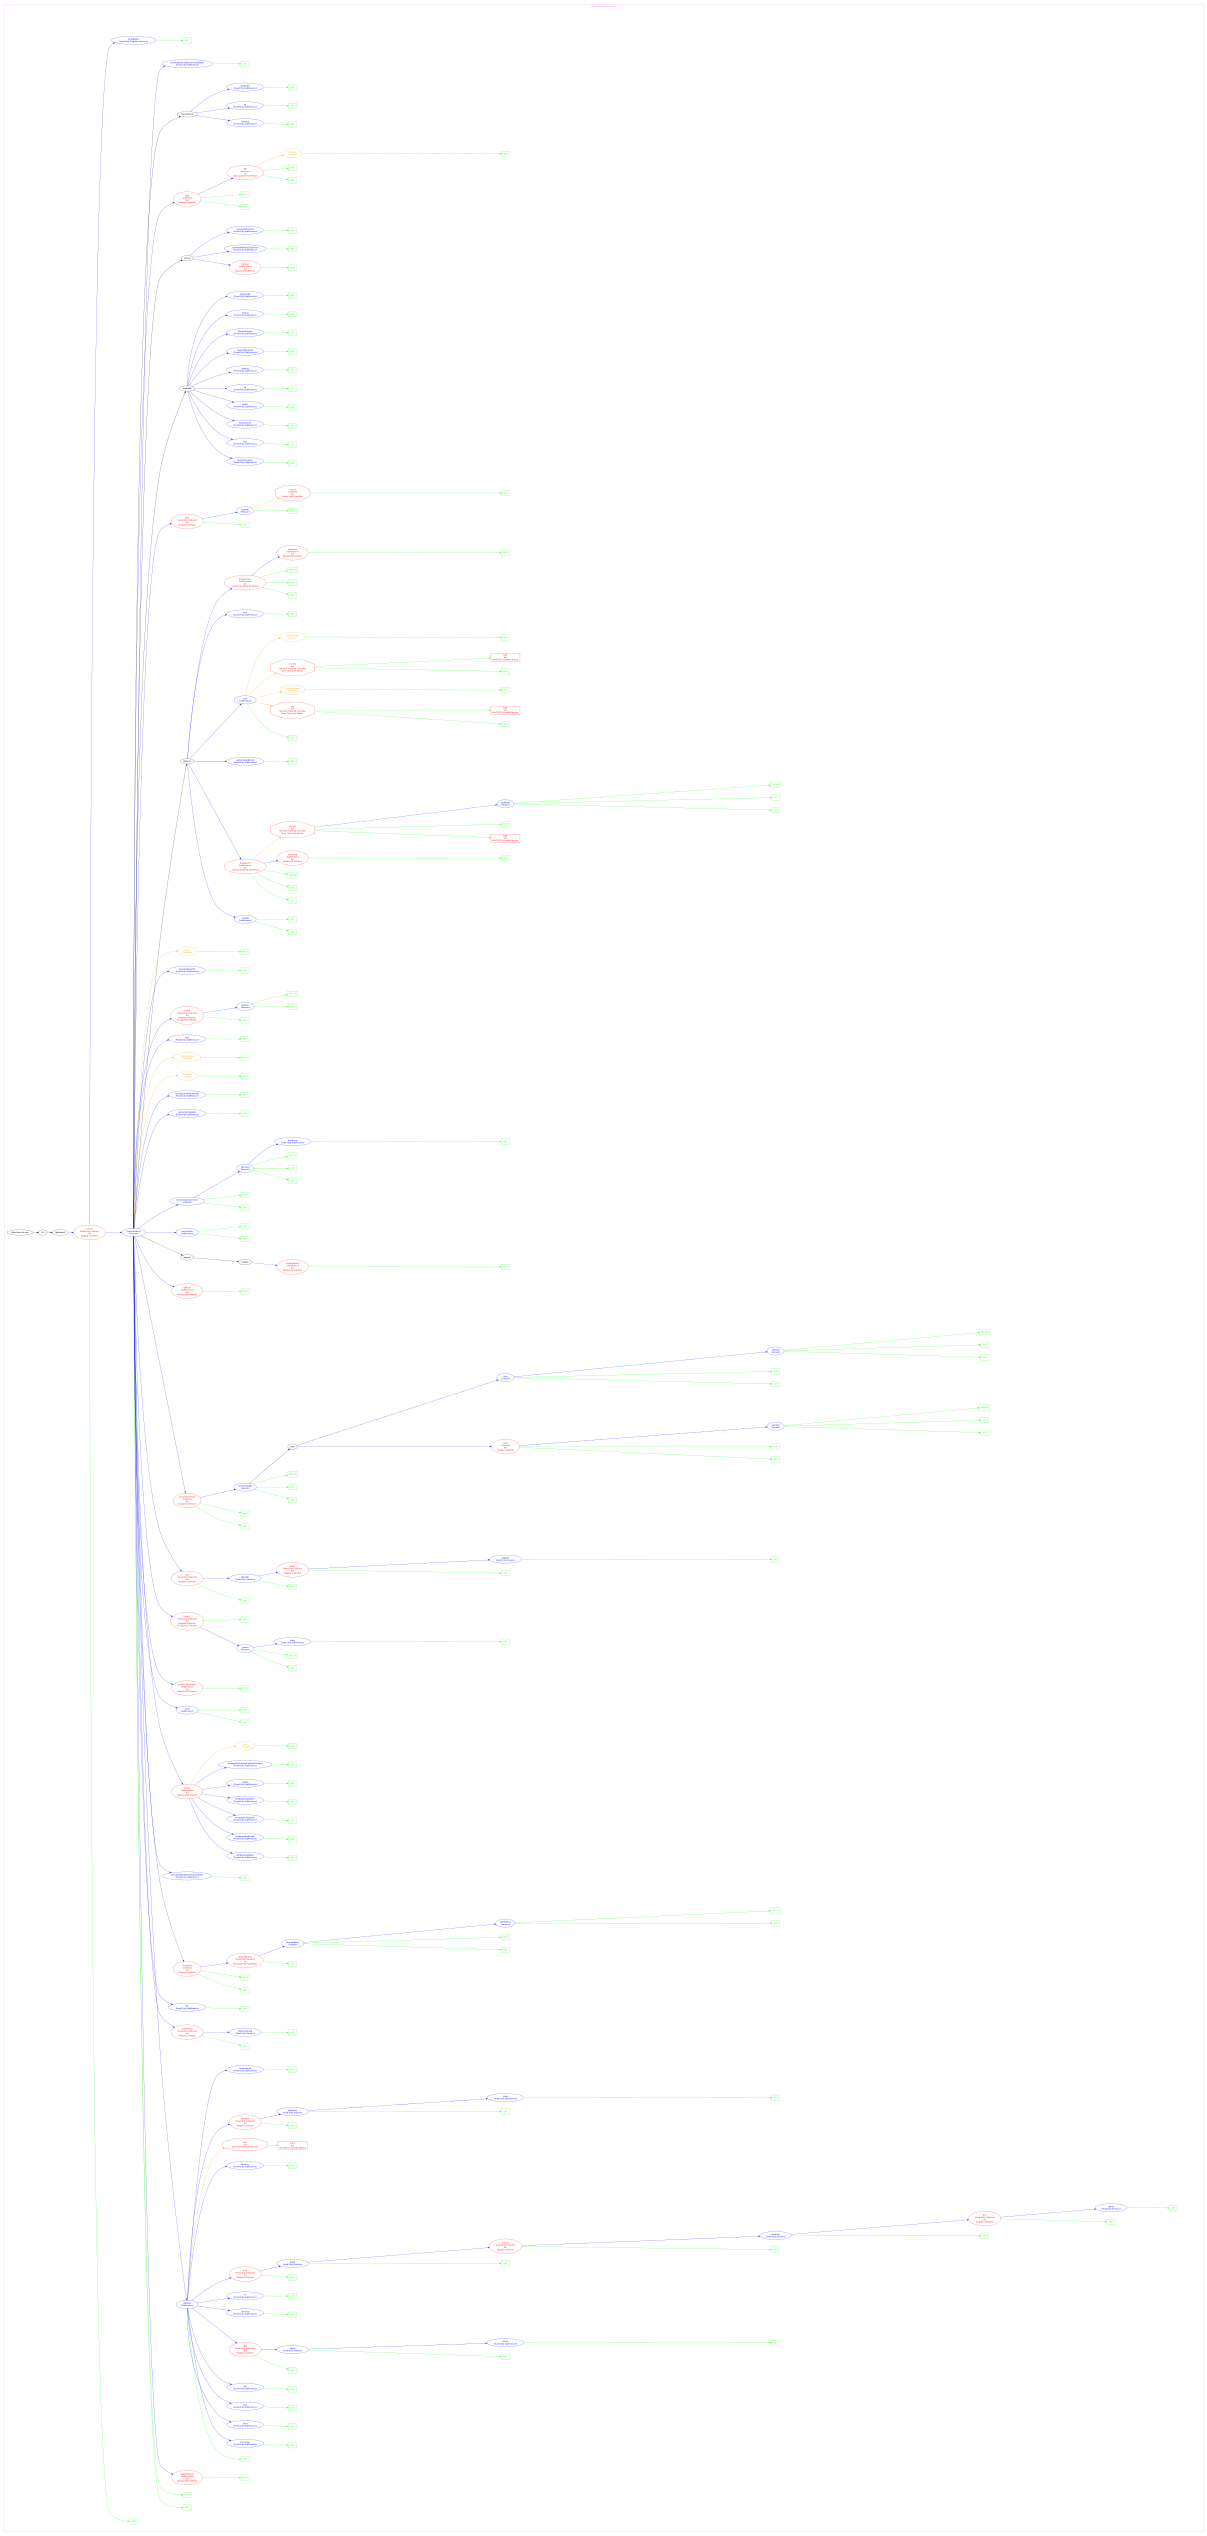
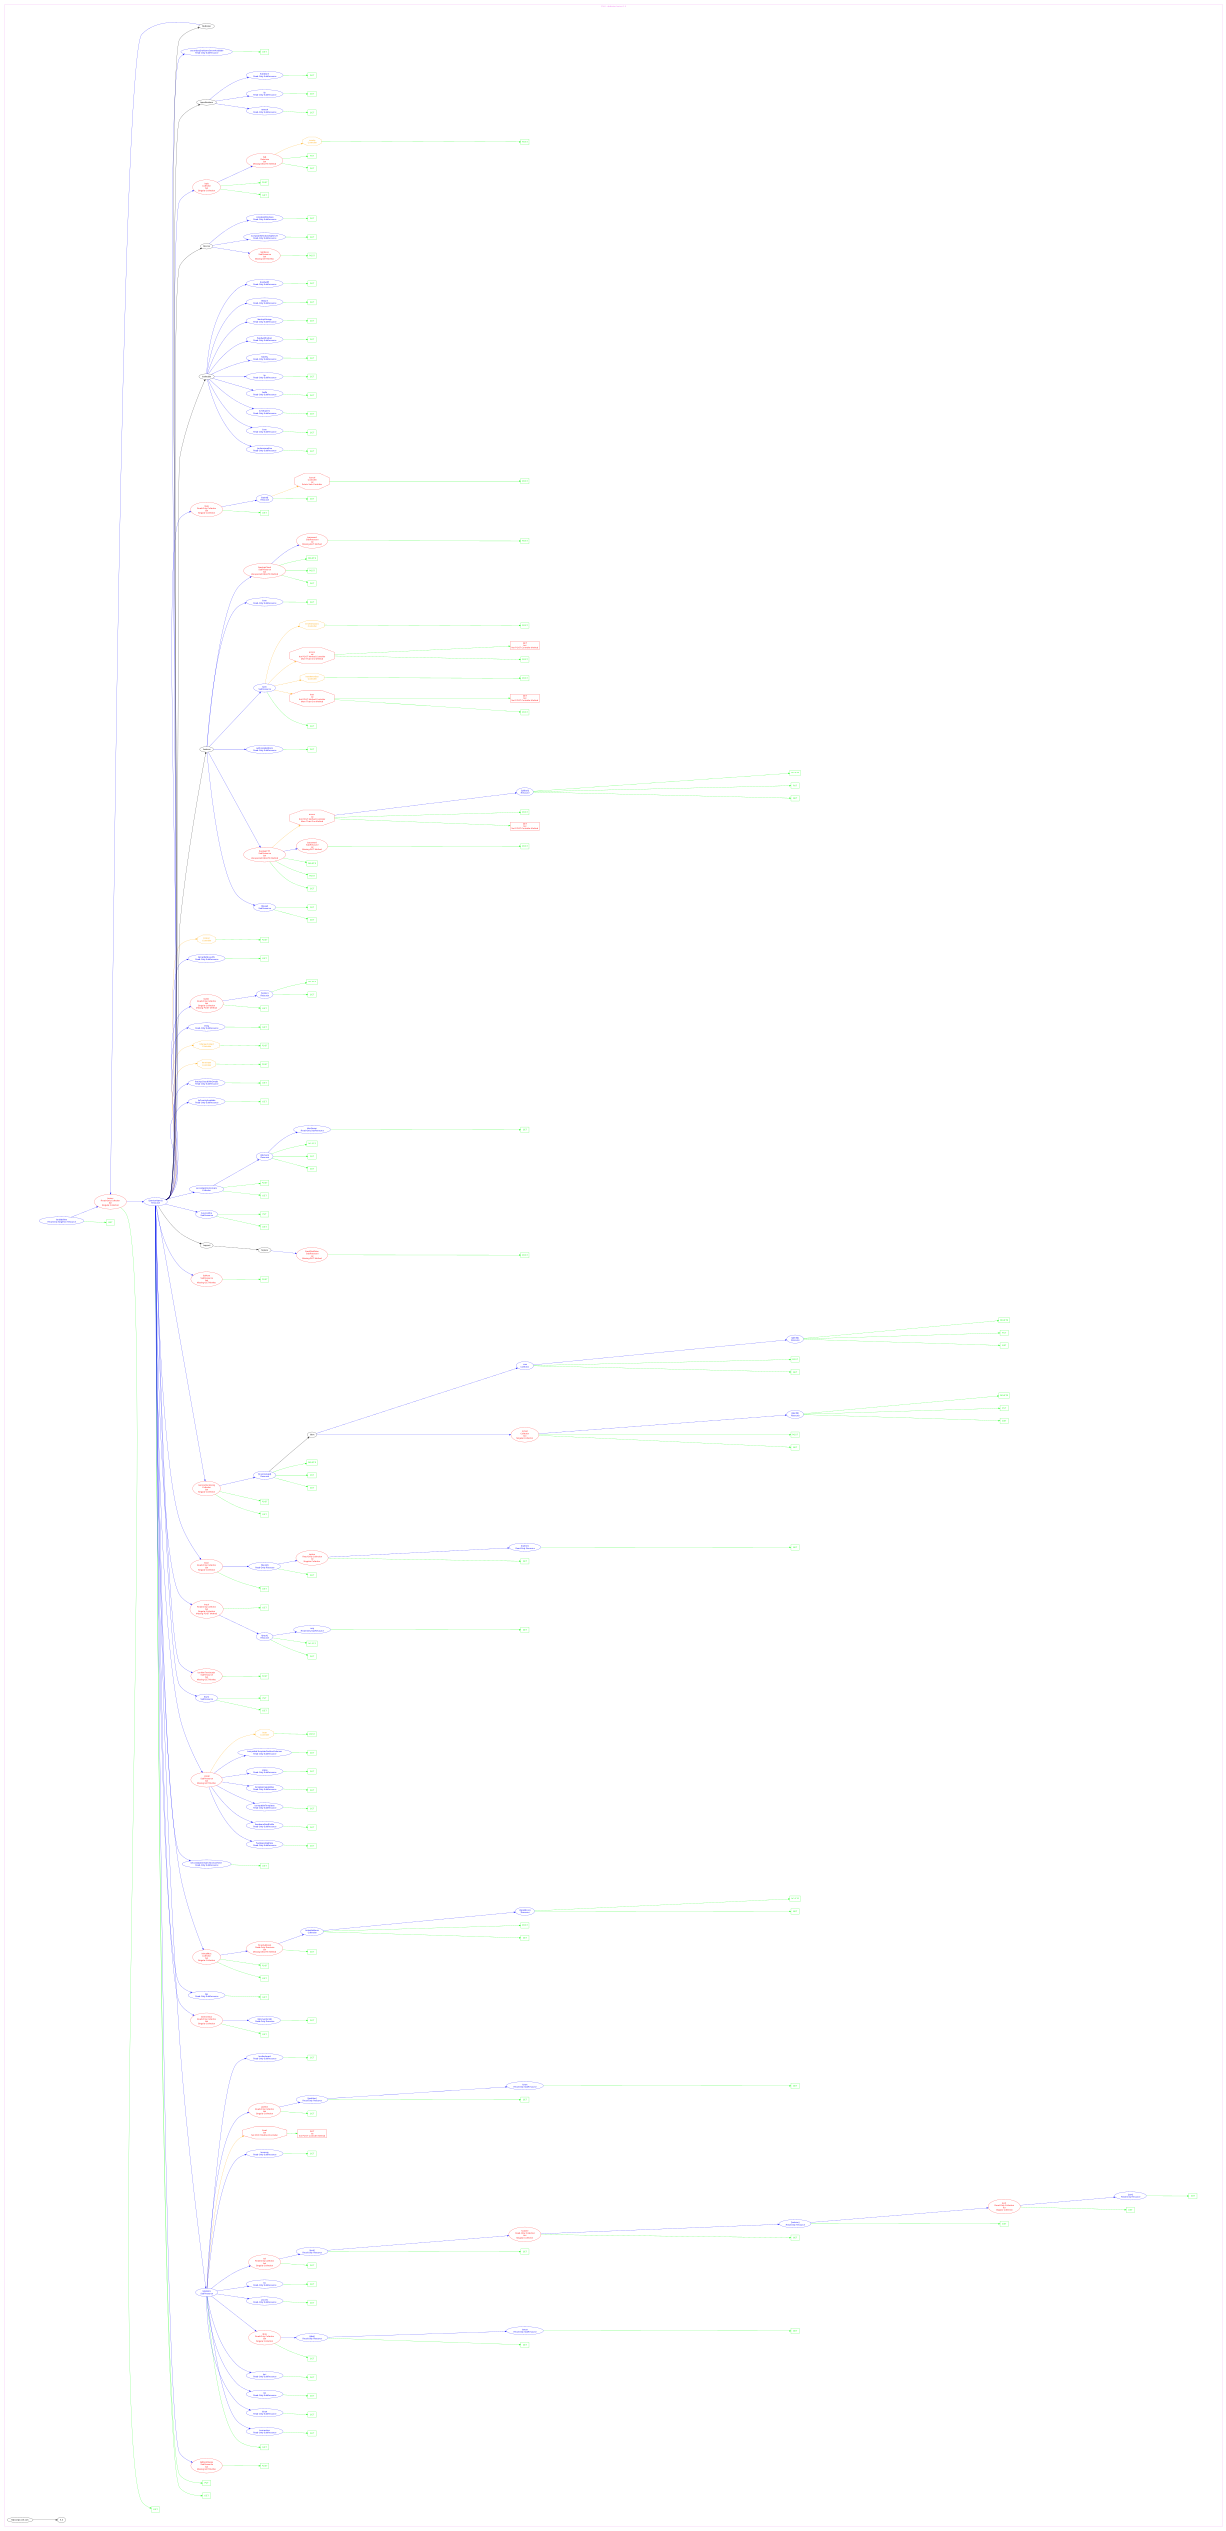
edge "/server Read-Only Collection but Singular Collection" -> "/availabilities Read-Only Singleton Resource": reversed
edge "/1.0" -> "/dedicated": now "/{serviceName} Resource" -> "/dedicated"
